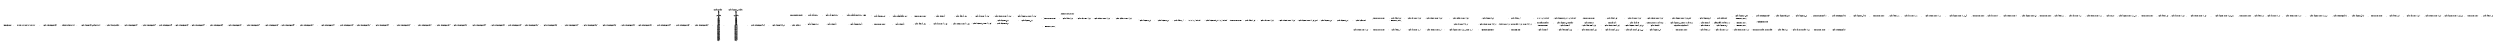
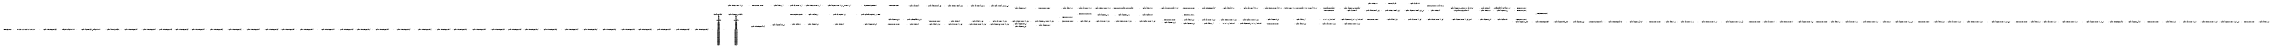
node "(<operator>.addition,a1[18] + 16)": added
node "(<operator>.assignment,*(_DWORD *)(v4 + 328) = result)": removed
